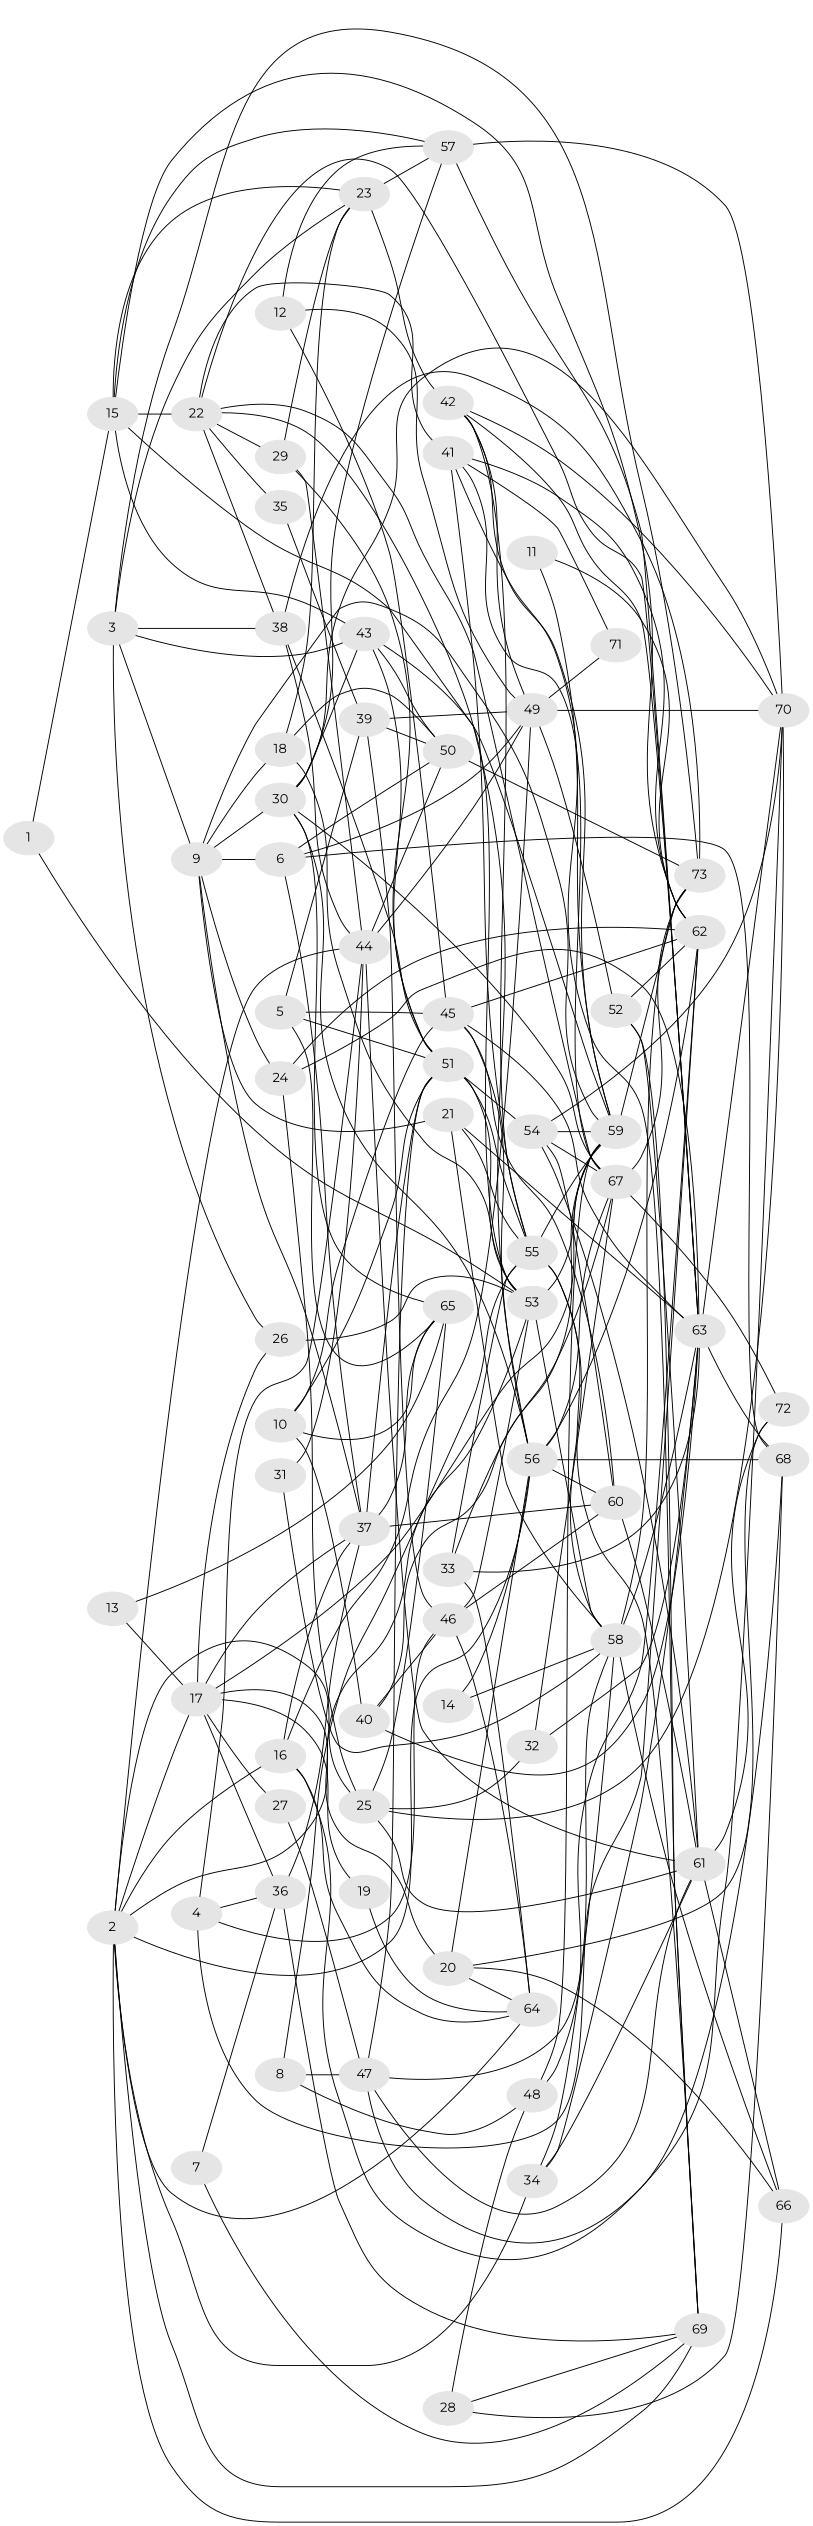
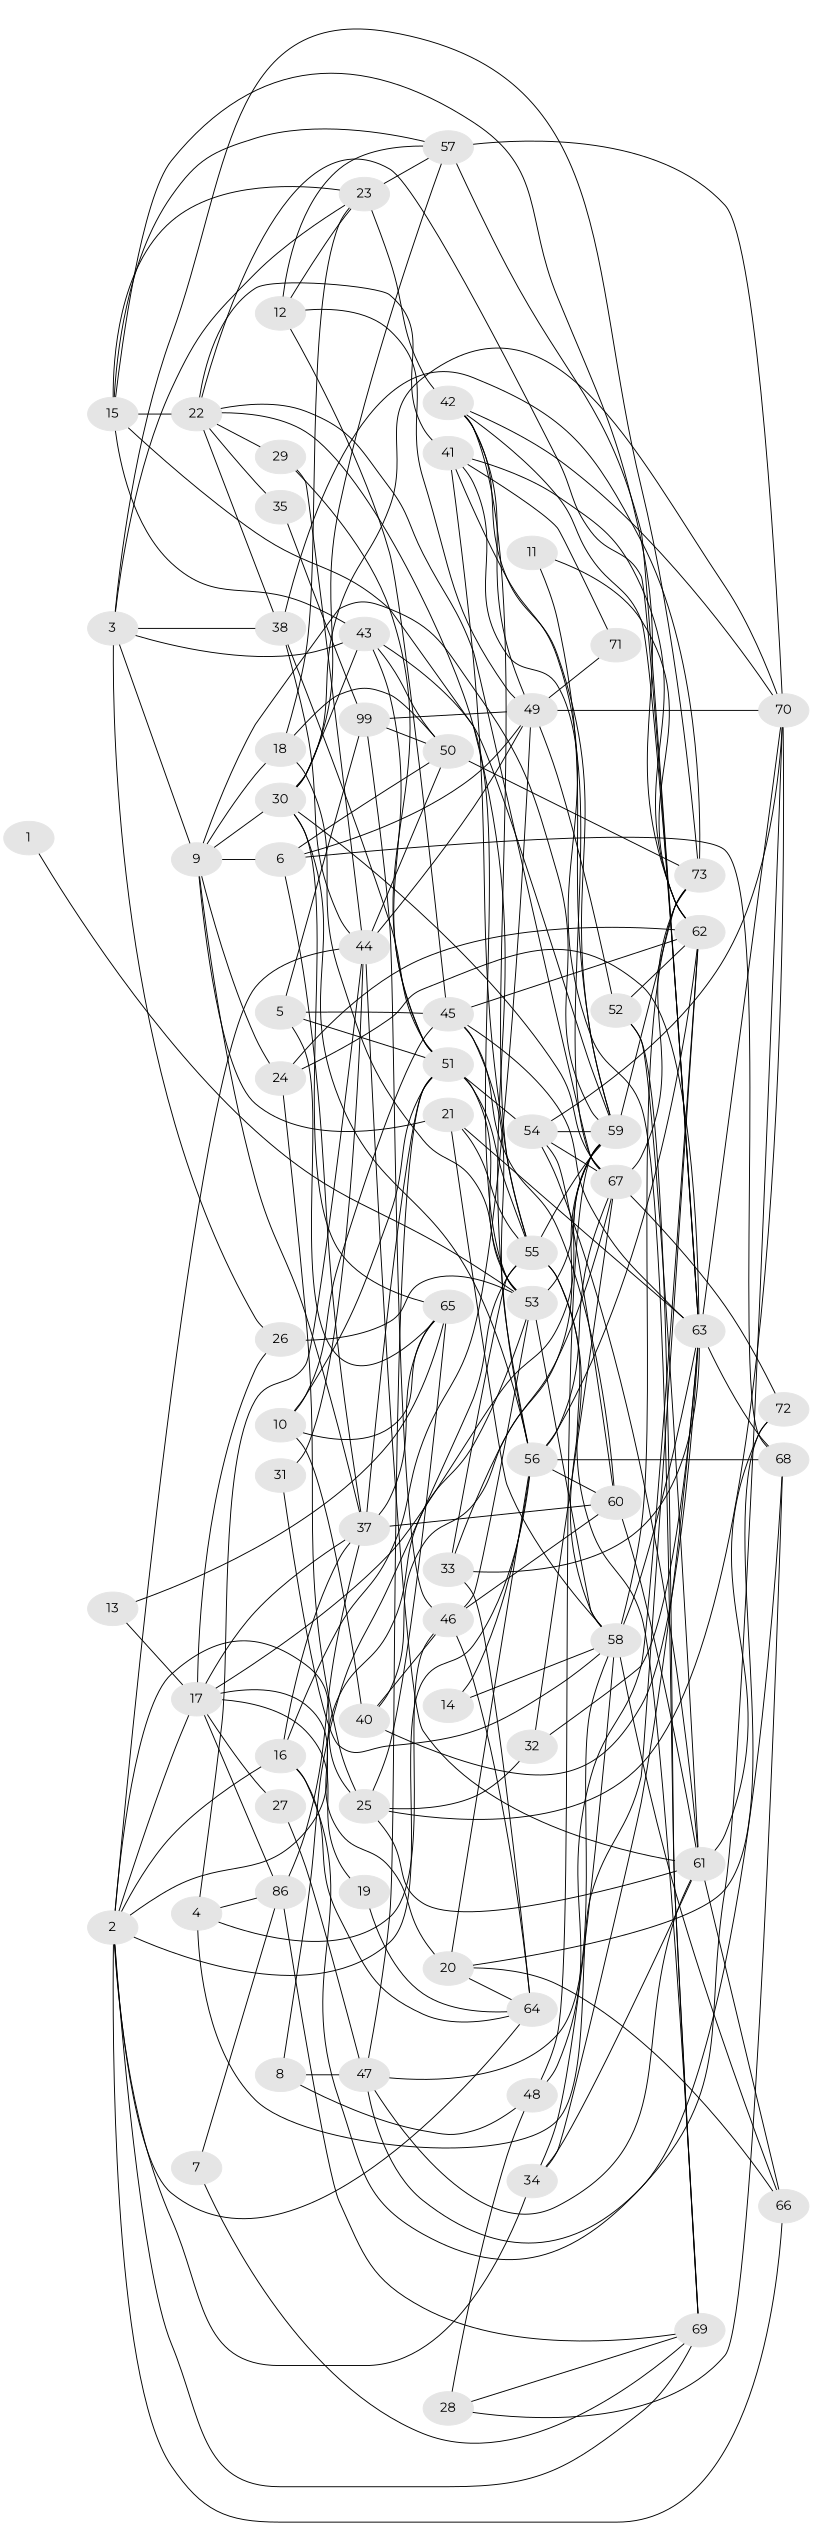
edge "23" -- "29": now "23" -- "12"
edge "15" -- "1": removed
node "39": label "39" -> "99"
node "36": label "36" -> "86"
